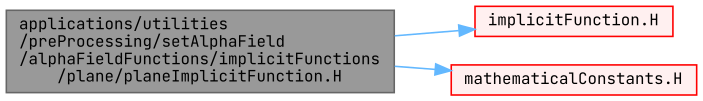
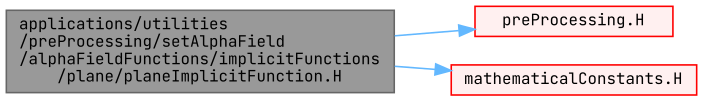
node "implicitFunction.H": label "implicitFunction.H" -> "preProcessing.H"
